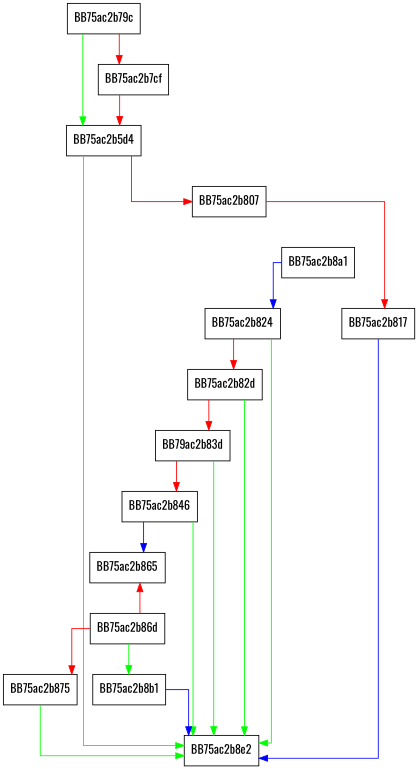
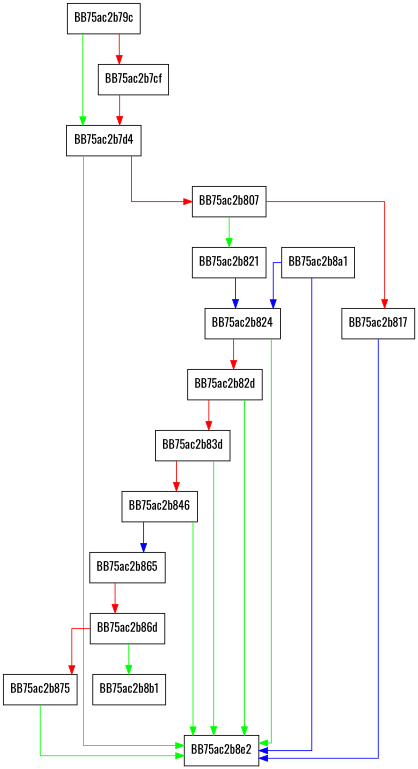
node "BB75ac2b5d4": label "BB75ac2b5d4" -> "BB75ac2b7d4"
node "BB75ac2b821": added
node "BB79ac2b83d": label "BB79ac2b83d" -> "BB75ac2b83d"
edge "BB75ac2b86d" -> "BB75ac2b865": reversed
edge "BB75ac2b8b1" -> "BB75ac2b8e2": now "BB75ac2b8a1" -> "BB75ac2b8e2"
